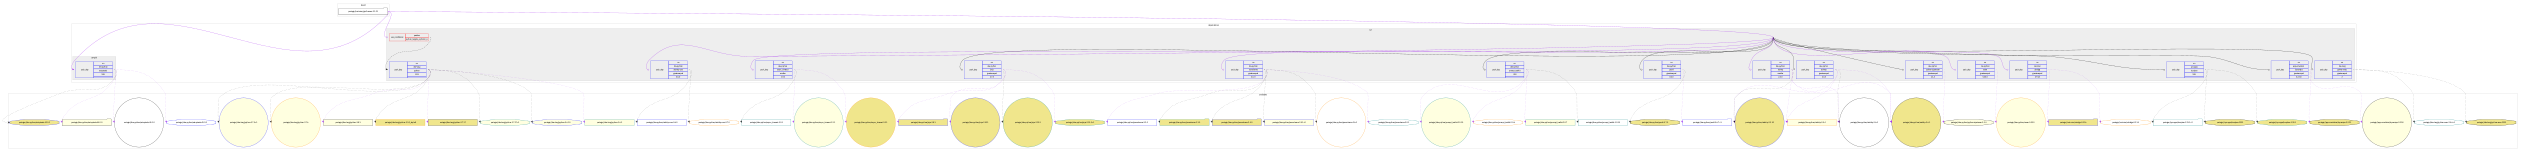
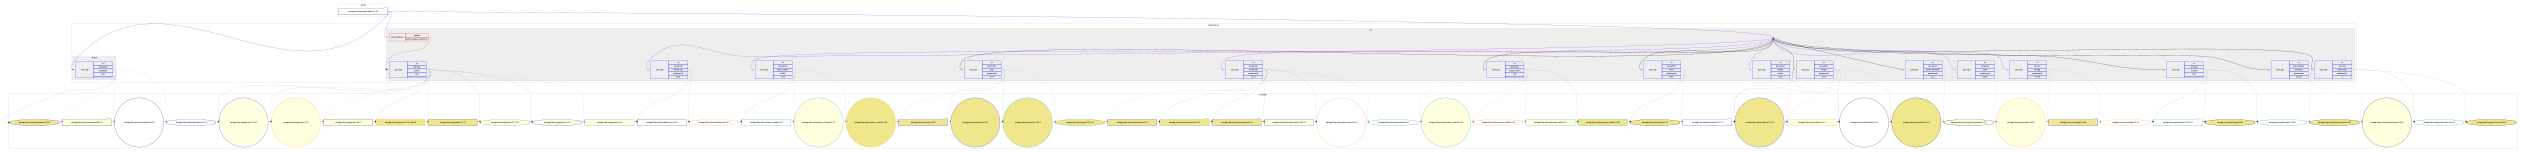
node "portage://dev-python/aiohttp-cors-0.6.0": color blue -> black
node "portage://dev-python/jsonschema-3.2.0": fillcolor white -> khaki
node "portage://dev-python/prompt_toolkit-1.0.15": fillcolor white -> khaki
node "portage://dev-python/psutil-5.6.7-r1": label "portage://dev-python/psutil-5.6.7-r1" -> "portage://dev-zipstream/psutil-5.6.7-r1"
node "portage://sys-apps/busybox-1.30.1": fillcolor khaki -> white
